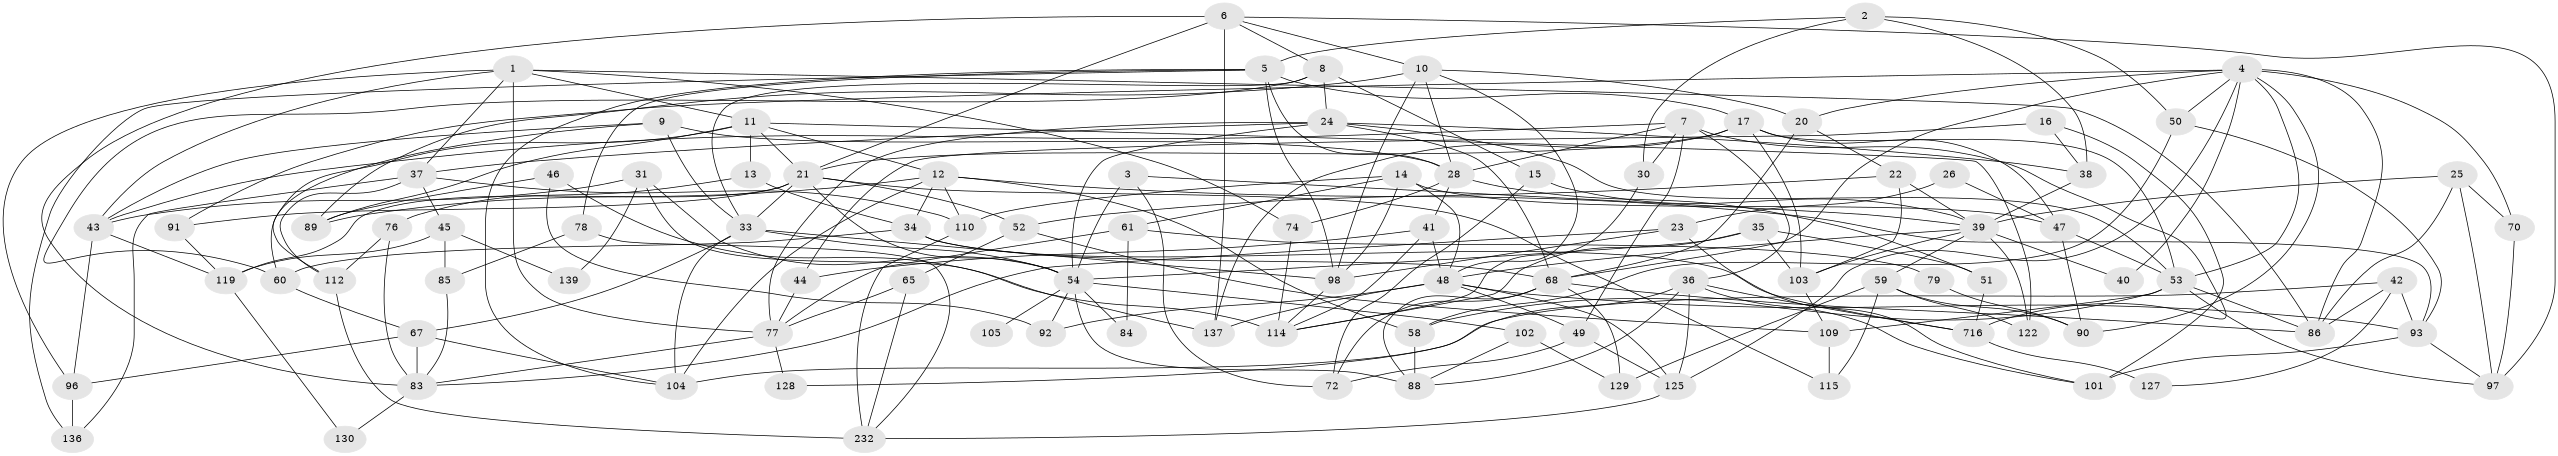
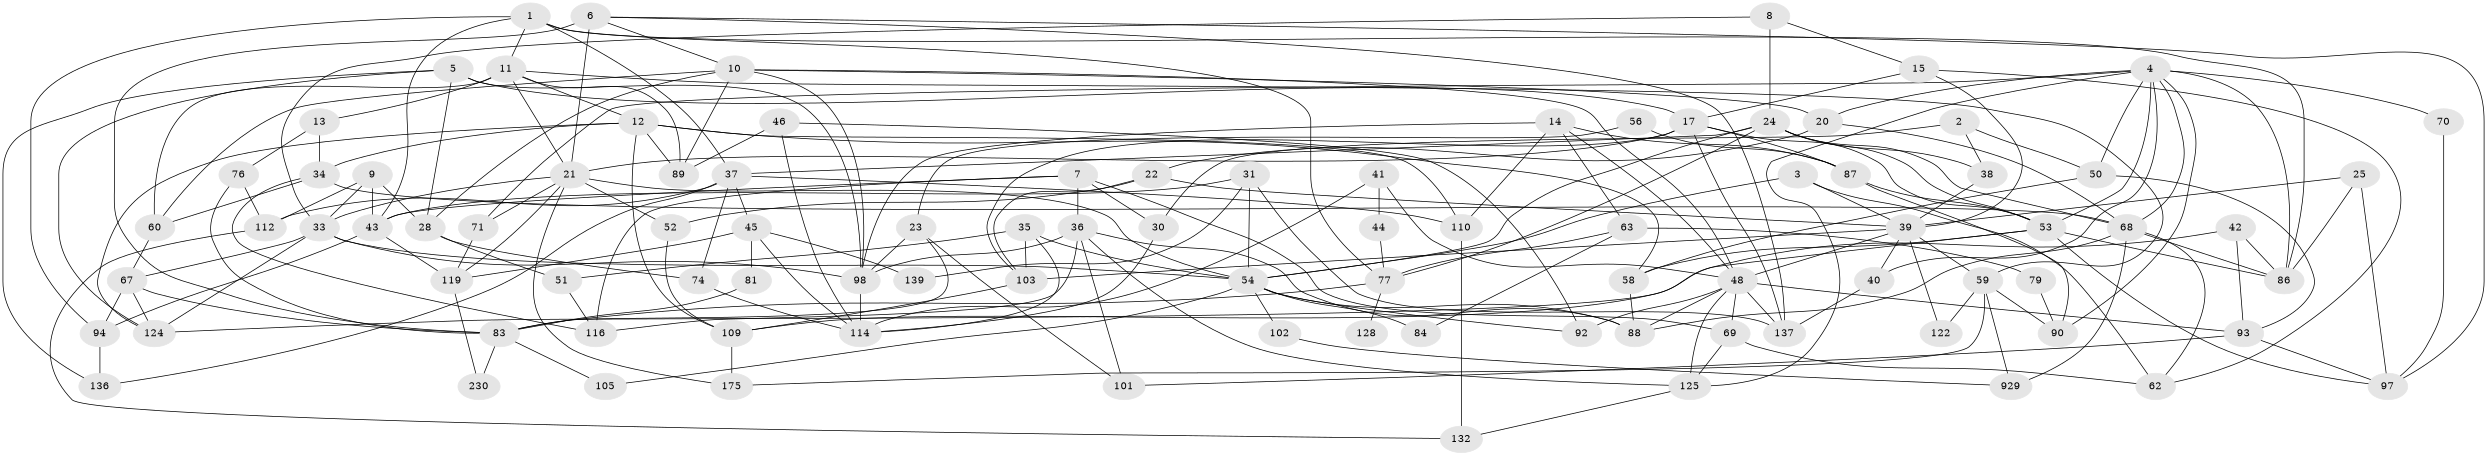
edge "2" -- "5": removed
edge "6" -- "8": removed
edge "15" -- "17": added
edge "8" -- "60": now "10" -- "60"
edge "1" -- "74": now "37" -- "74"
node "16": removed
edge "11" -- "122": now "11" -- "59"
edge "7" -- "28": removed
node "26": label "26" -> "56"
edge "25" -- "70": removed
edge "28" -- "41": removed
node "91": label "91" -> "71"
node "78": removed
node "61": label "61" -> "63"
edge "12" -- "93": now "12" -- "109"
node "47": label "47" -> "87"
node "85": label "85" -> "81"
node "65": removed
edge "45" -- "114": added
edge "40" -- "137": added
node "49": label "49" -> "69"
node "716": label "716" -> "116"
edge "102" -- "88": now "48" -- "88"
edge "83" -- "105": added
edge "36" -- "128": now "36" -- "98"
node "96": label "96" -> "94"
node "104": label "104" -> "124"
node "72": label "72" -> "62"
node "129": label "129" -> "929"
node "115": label "115" -> "175"
node "127": removed
node "130": label "130" -> "230"
node "232": label "232" -> "132"
